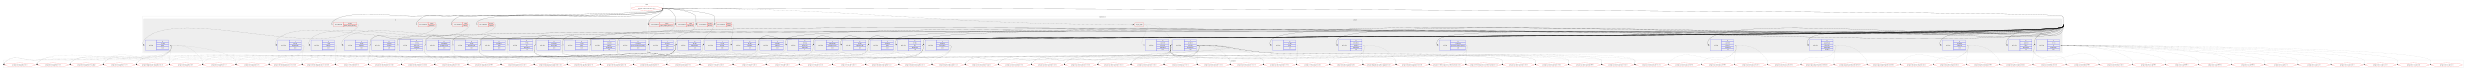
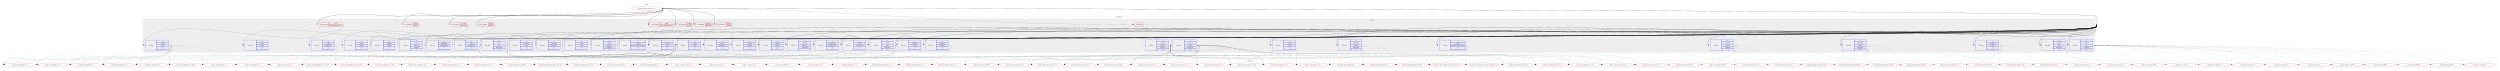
node "portage://libappindicator-lang/python-3.6.10": label "portage://libappindicator-lang/python-3.6.10" -> "portage://dev-lang/python-3.6.10"
node "portage://libappindicator-python/pygobject-3.32.1": label "portage://libappindicator-python/pygobject-3.32.1" -> "portage://dev-python/pygobject-3.32.1"
node "portage://app-portage/elt-patches-20170422": added
